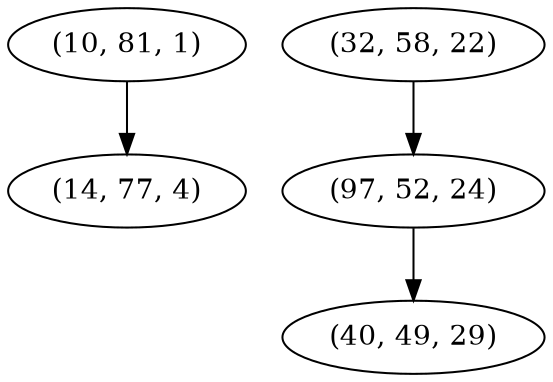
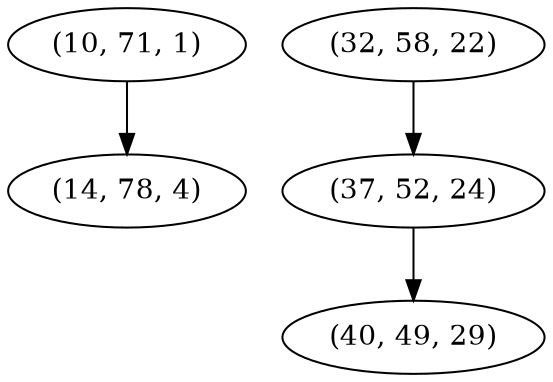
node "(10, 81, 1)": label "(10, 81, 1)" -> "(10, 71, 1)"
node "(14, 77, 4)": label "(14, 77, 4)" -> "(14, 78, 4)"
node "(97, 52, 24)": label "(97, 52, 24)" -> "(37, 52, 24)"
